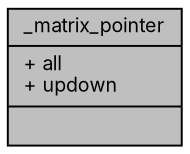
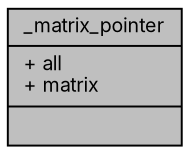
node "_matrix_pointer": text "+ updown" -> "+ matrix"
